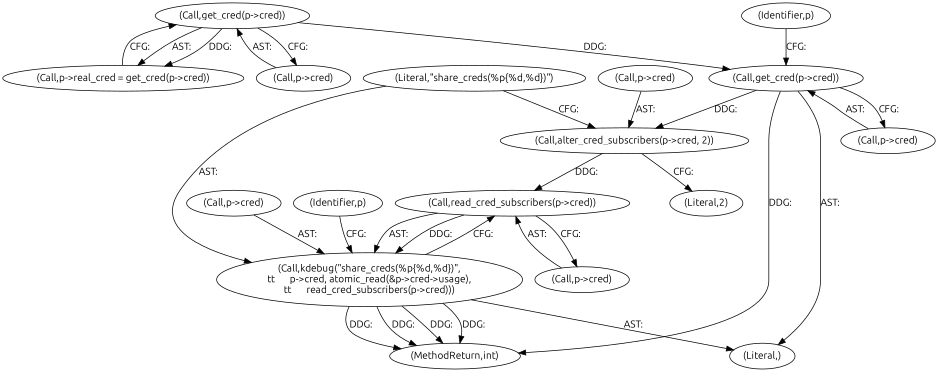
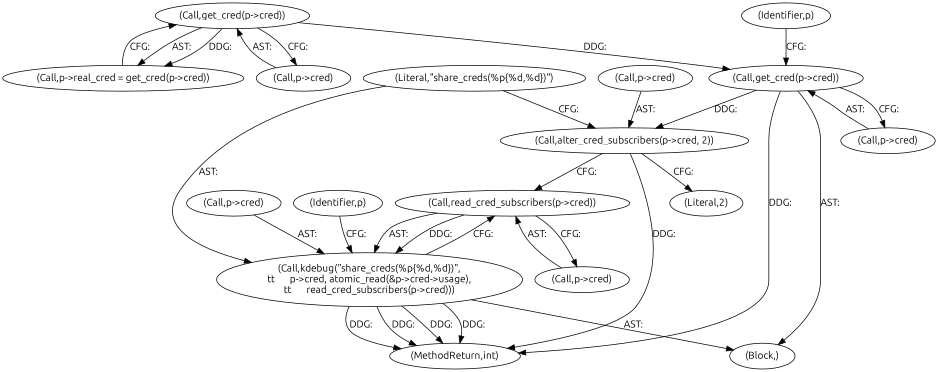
edge "(Call,alter_cred_subscribers(p->cred, 2))" -> "(Call,read_cred_subscribers(p->cred))": label "DDG: " -> "CFG: "
edge "(Call,alter_cred_subscribers(p->cred, 2))" -> "(MethodReturn,int)": added, label "DDG:"
node "(Literal,)": label "(Literal,)" -> "(Block,)"
